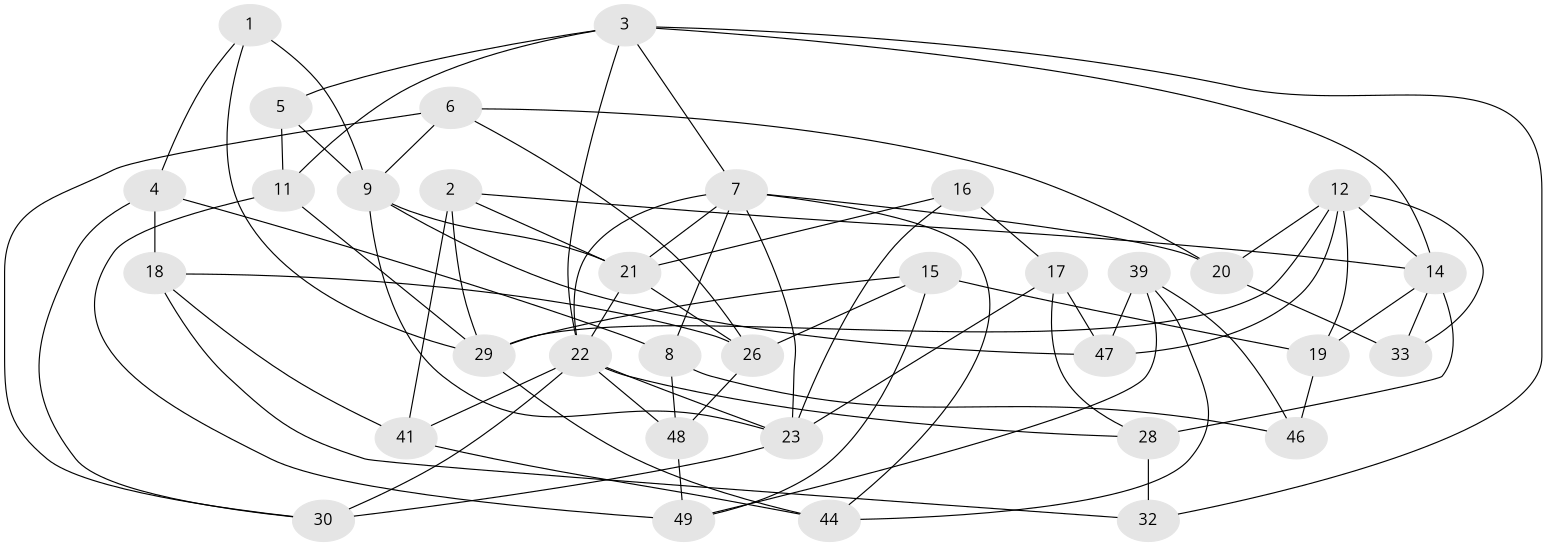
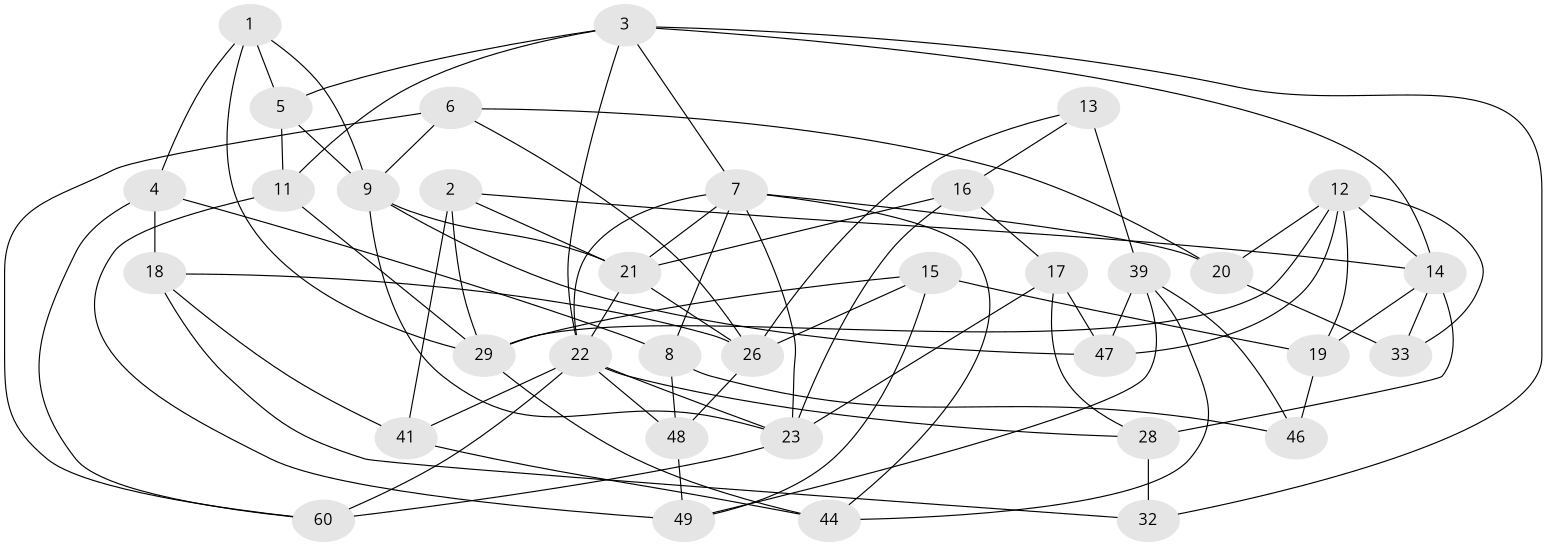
edge "1" -- "5": added
node "13": added
node "30": label "30" -> "60"
